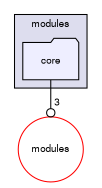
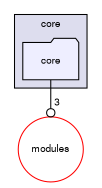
cluster "modules": label "modules" -> "core"
